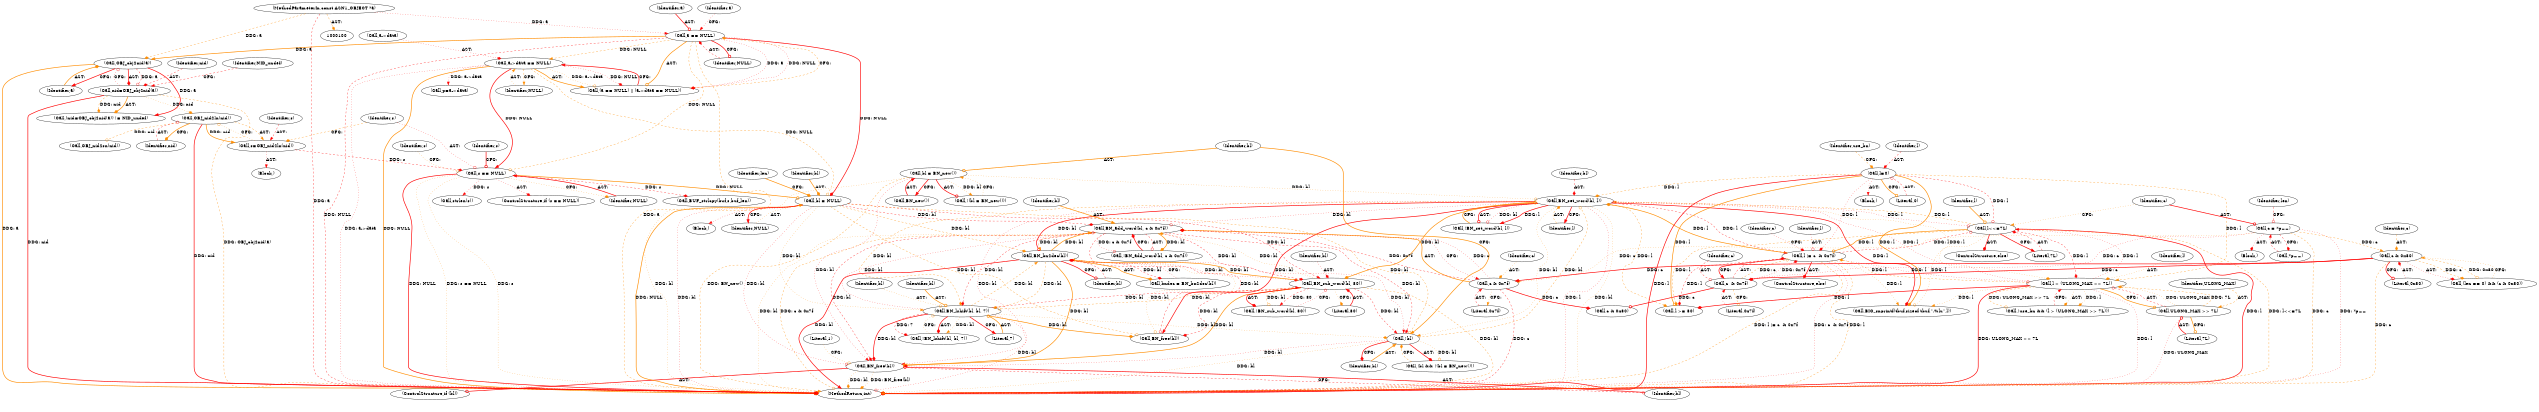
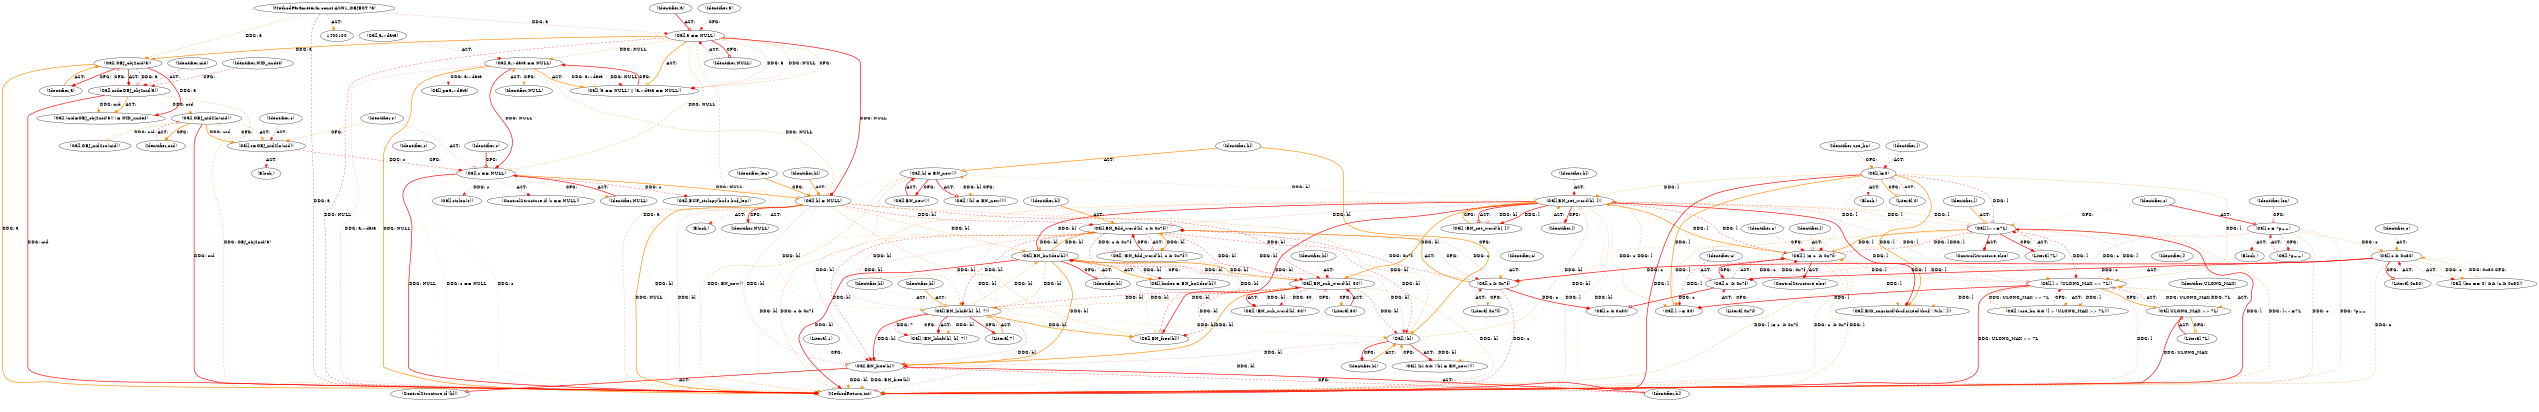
node "1000100": label "1000100" -> "1400100"
edge "(Call,BN_set_word(bl, l))" -> "(Call,!bl)": now "(Call,BN_set_word(bl, l))" -> "(Call,!bl && !(bl = BN_new()))"
edge "(Call,ULONG_MAX >> 7L)" -> "(MethodReturn,int)": style dotted -> bold
